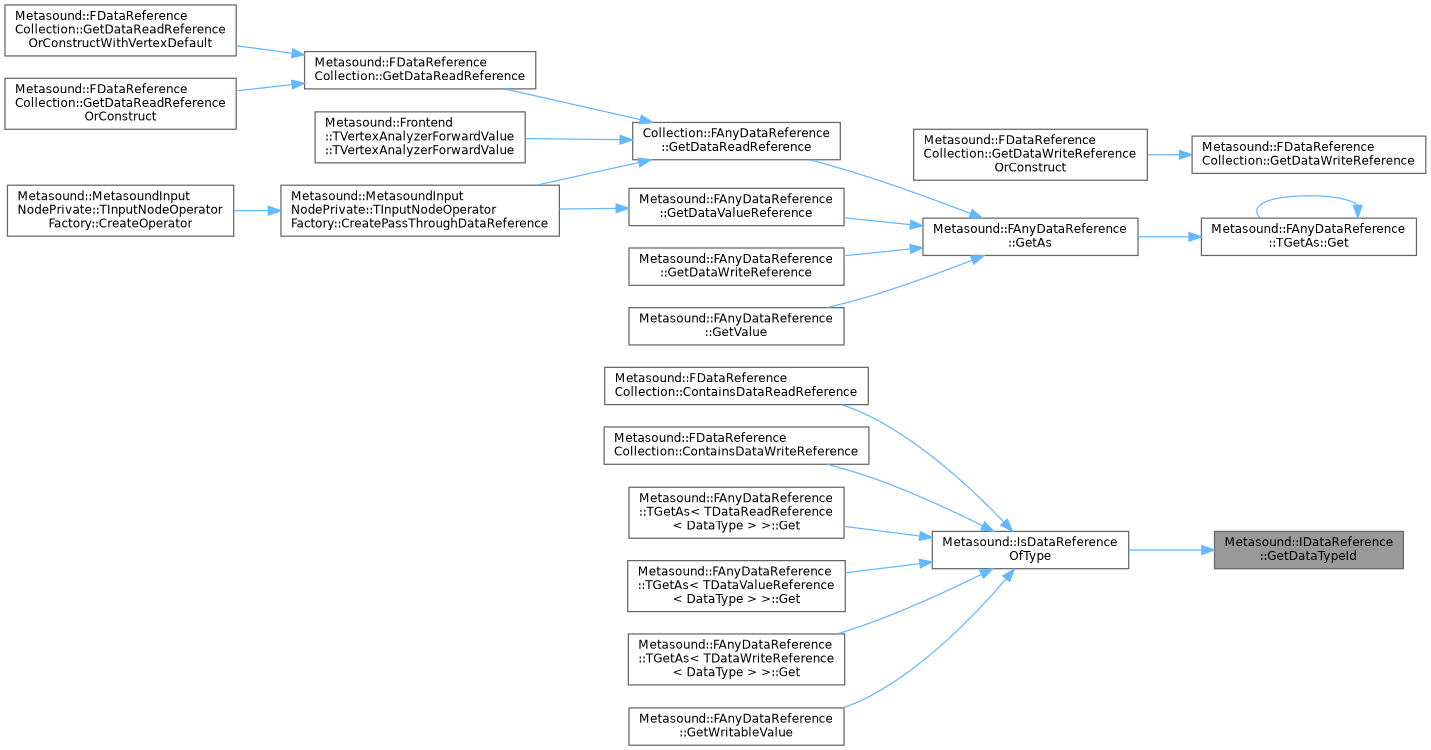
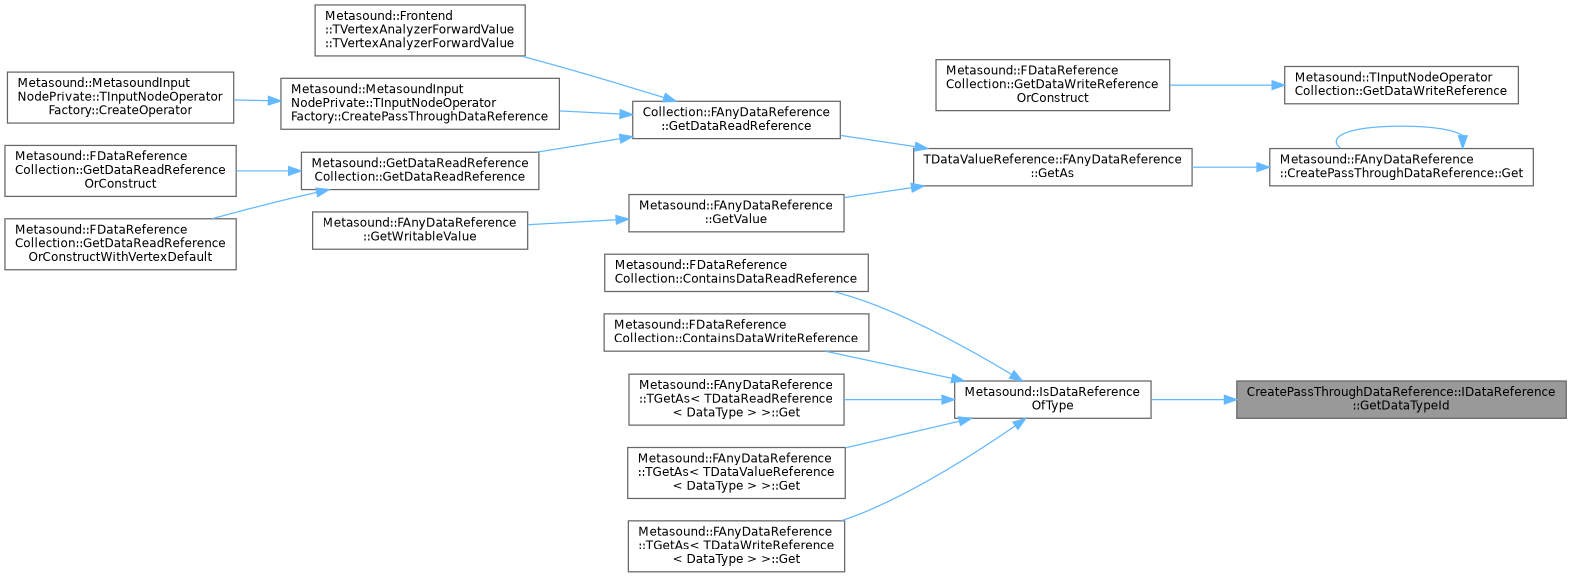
node "Metasound::FDataReference Collection::GetDataReadReference": label "Metasound::FDataReference Collection::GetDataReadReference" -> "Metasound::GetDataReadReference Collection::GetDataReadReference"
node "Metasound::FDataReference Collection::GetDataWriteReference": label "Metasound::FDataReference Collection::GetDataWriteReference" -> "Metasound::TInputNodeOperator Collection::GetDataWriteReference"
node "Metasound::FAnyDataReference ::GetDataValueReference": removed
node "Metasound::FAnyDataReference ::GetAs": label "Metasound::FAnyDataReference ::GetAs" -> "TDataValueReference::FAnyDataReference ::GetAs"
node "Metasound::FAnyDataReference ::TGetAs::Get": label "Metasound::FAnyDataReference ::TGetAs::Get" -> "Metasound::FAnyDataReference ::CreatePassThroughDataReference::Get"
node "Metasound::FAnyDataReference ::GetDataWriteReference": removed
node "Metasound::IDataReference ::GetDataTypeId": label "Metasound::IDataReference ::GetDataTypeId" -> "CreatePassThroughDataReference::IDataReference ::GetDataTypeId"
edge "Metasound::FAnyDataReference ::GetWritableValue" -> "Metasound::IsDataReference OfType": now "Metasound::FAnyDataReference ::GetWritableValue" -> "Metasound::FAnyDataReference ::GetValue"
